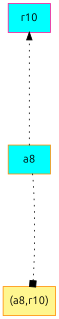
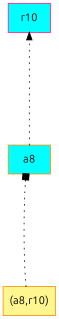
edge "a8" -> "(a8,r10)": reversed
